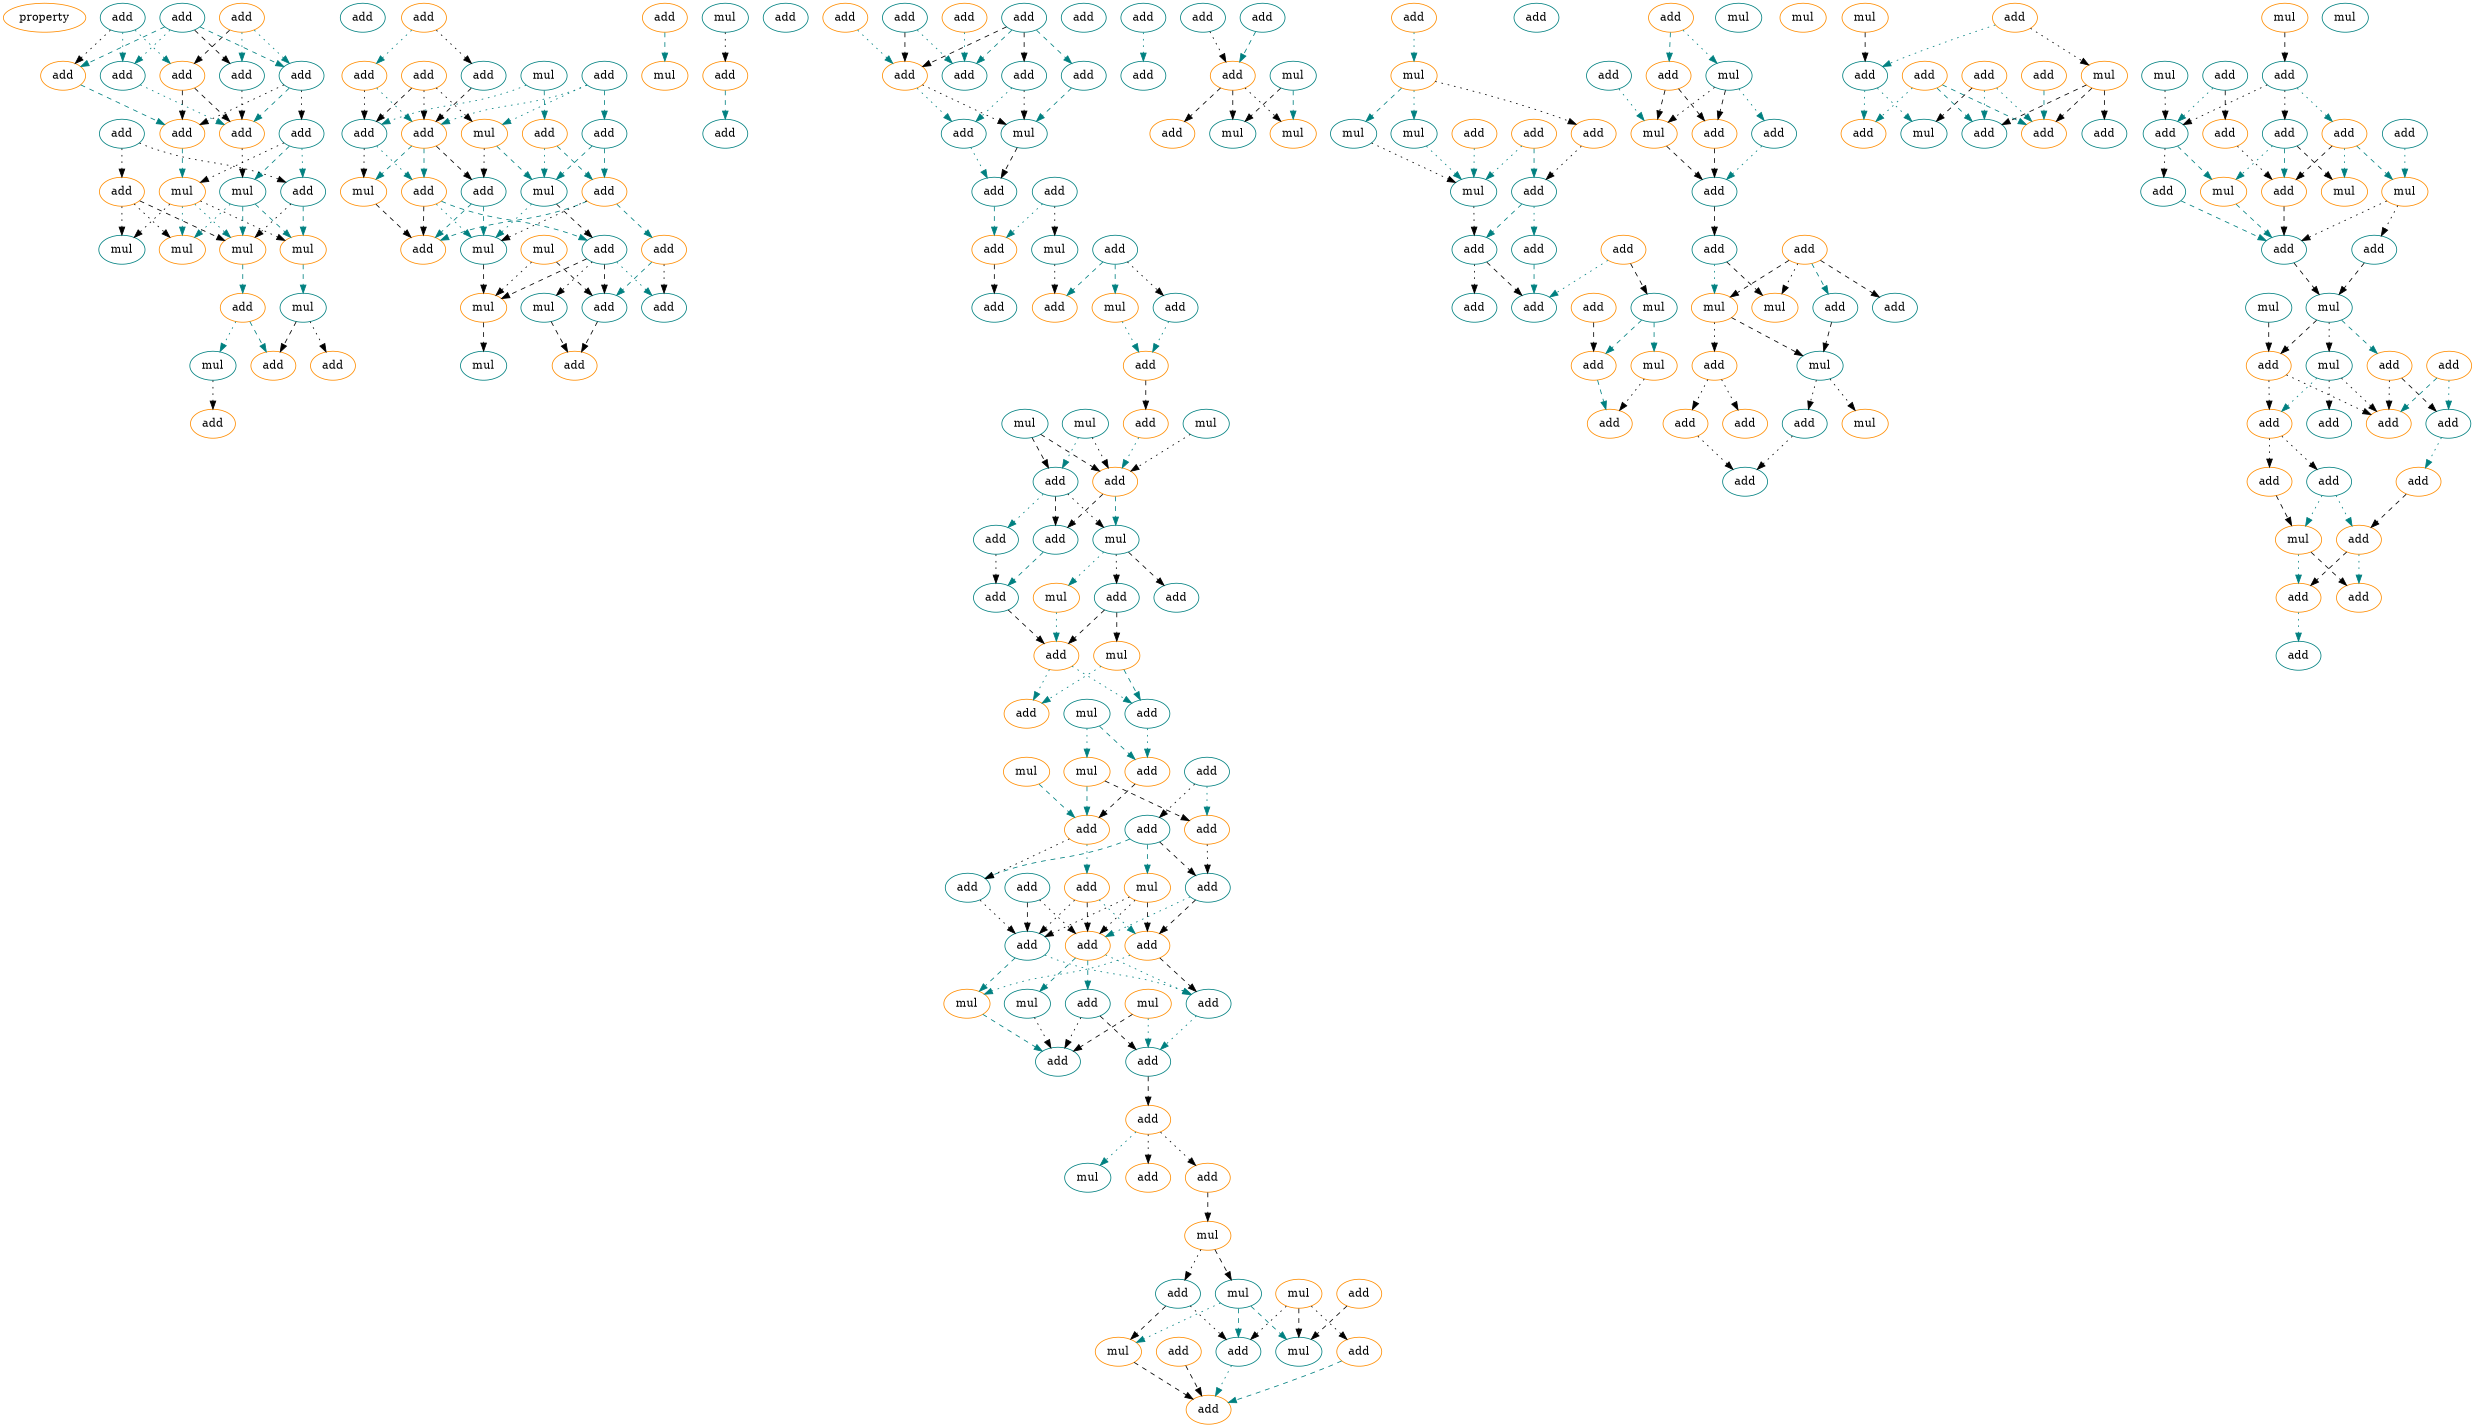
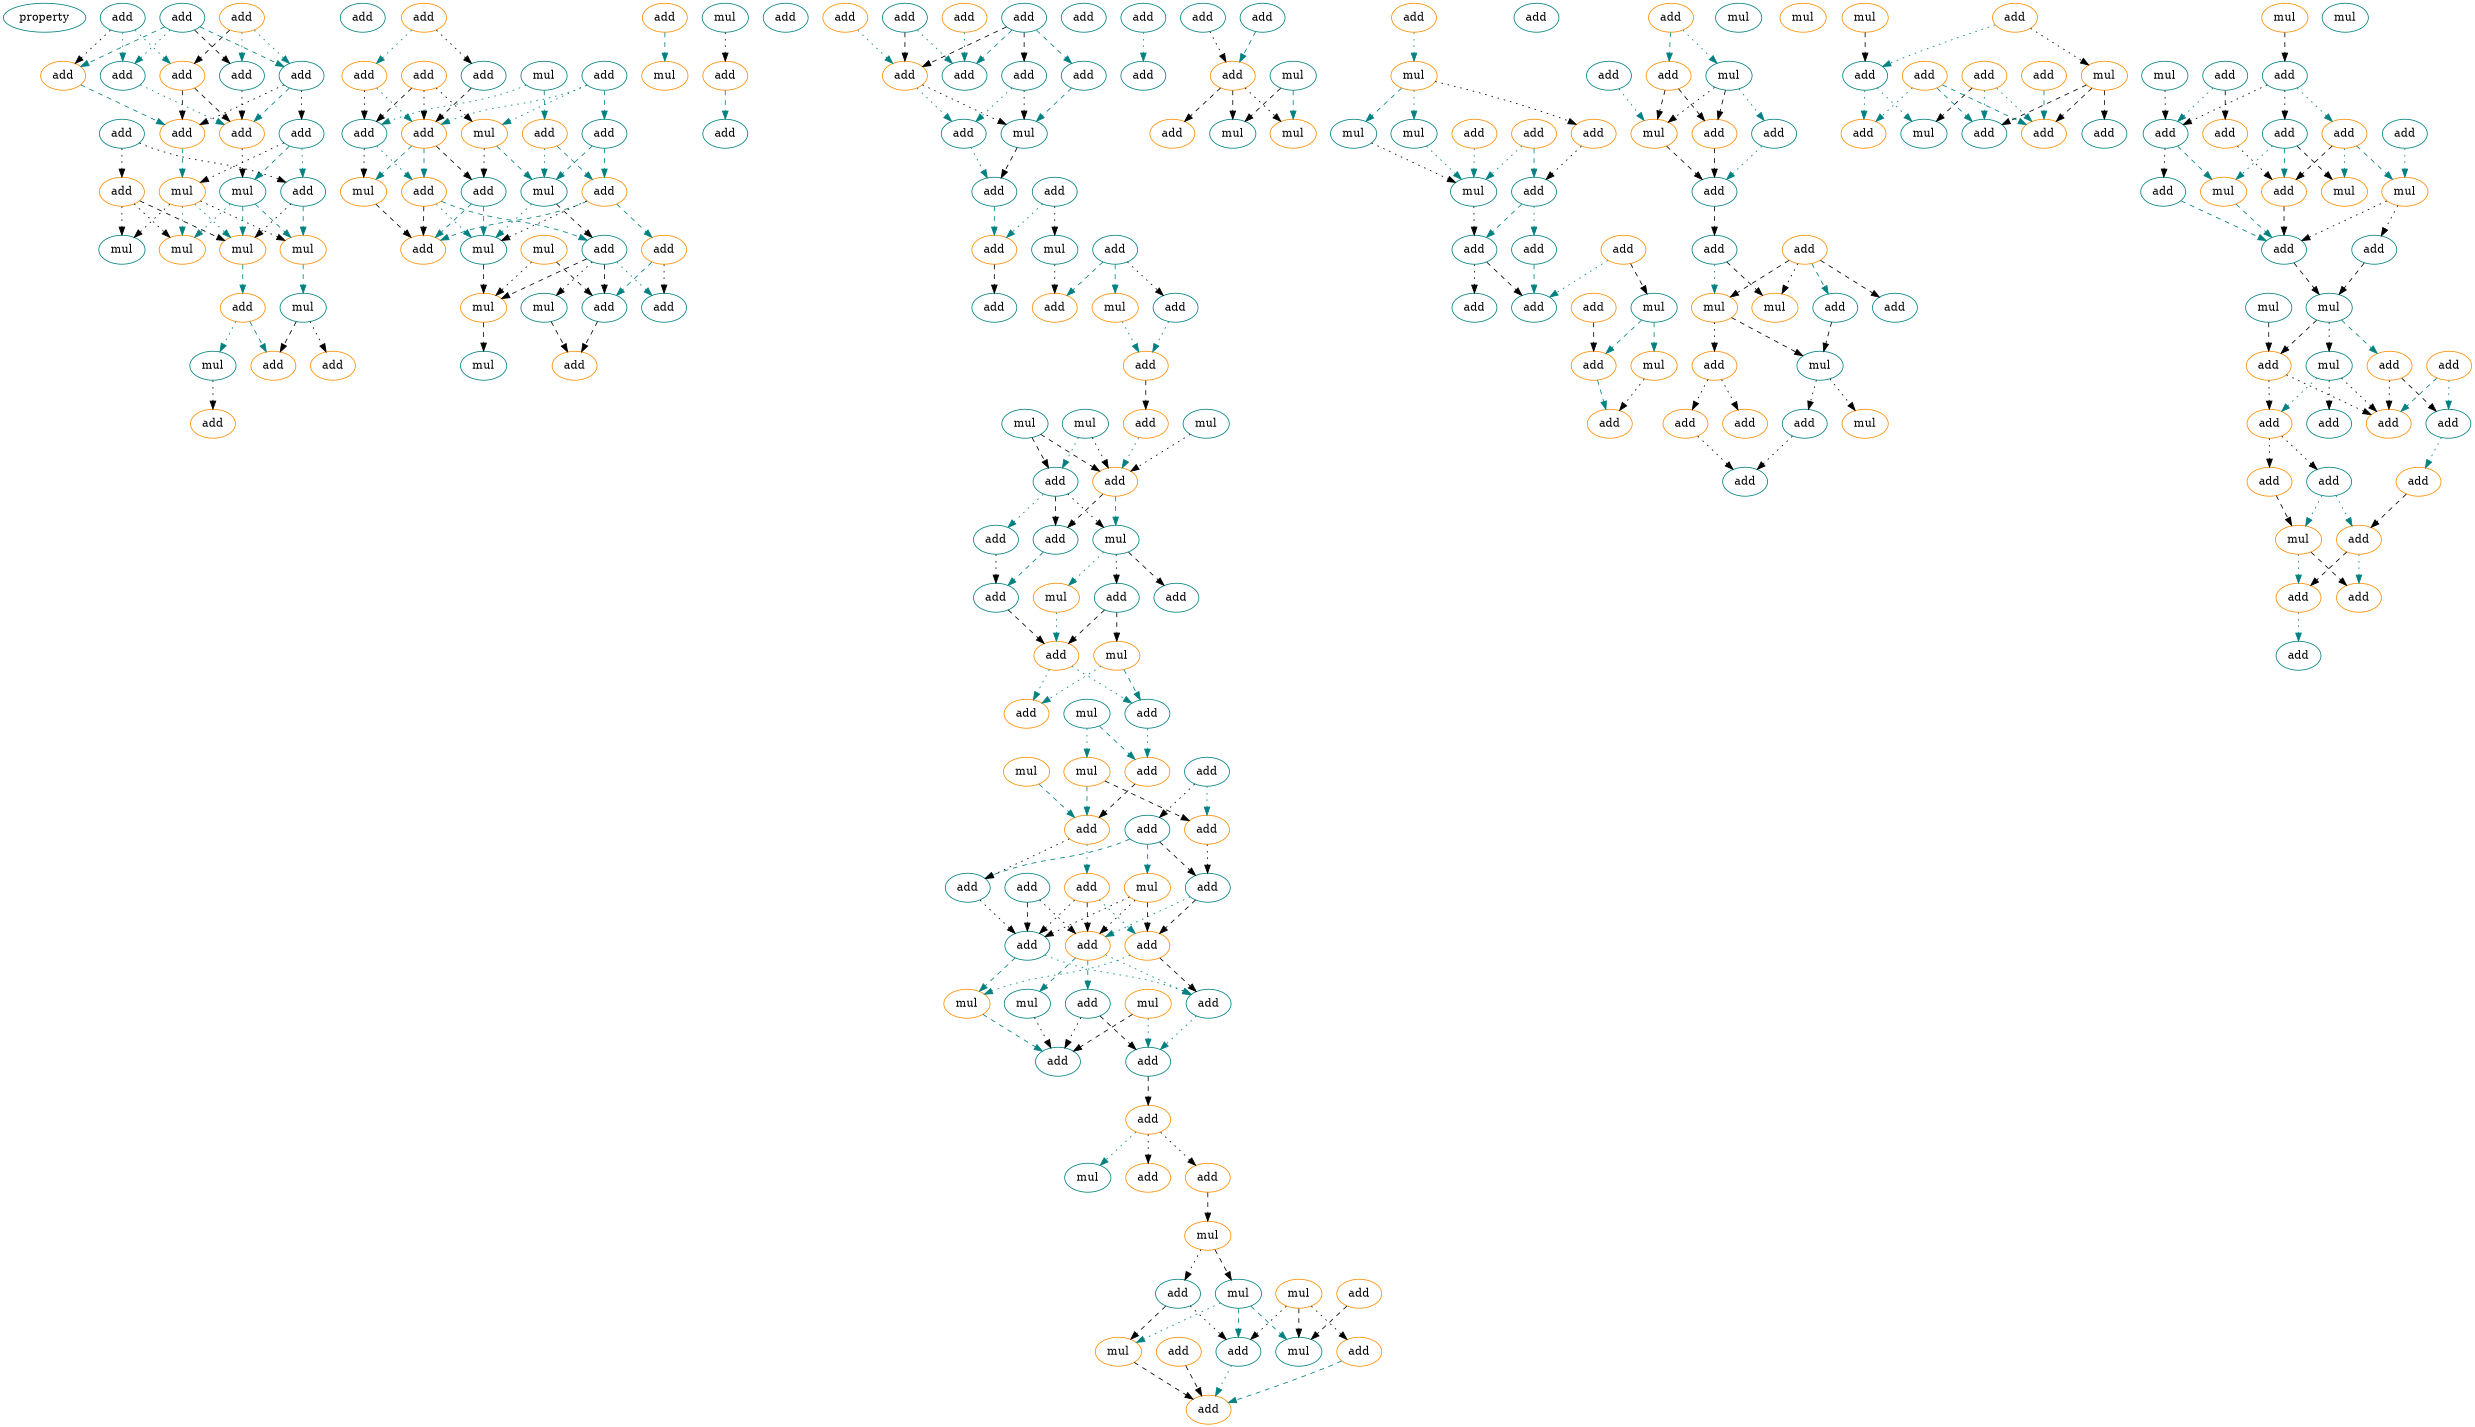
node "property": color darkorange -> teal
